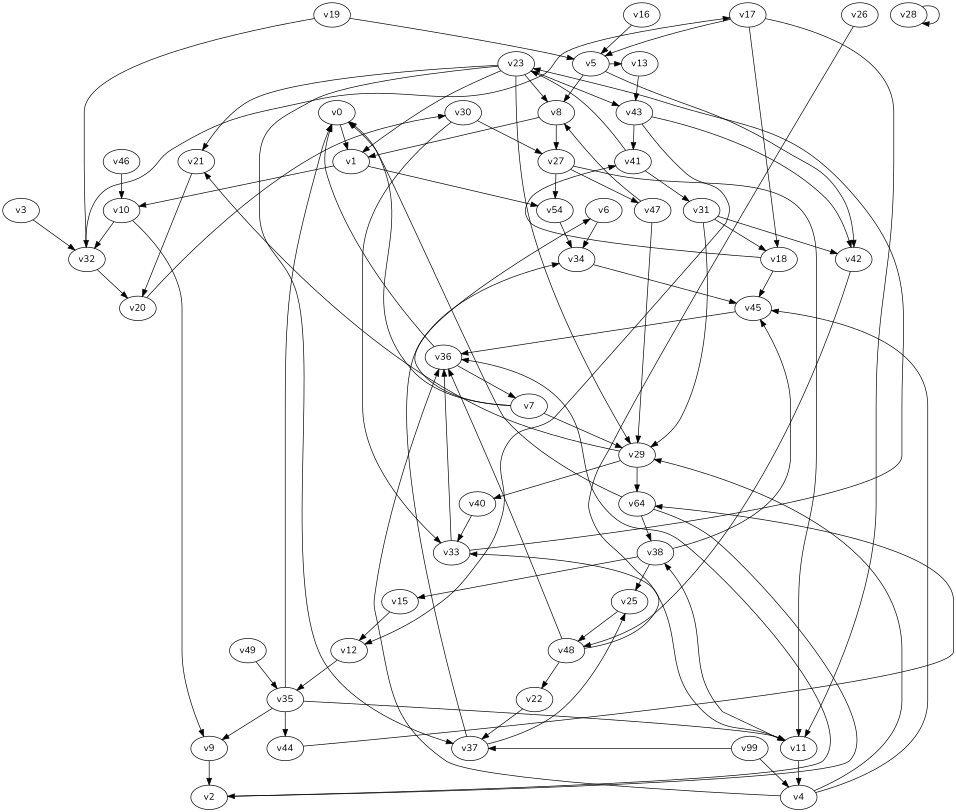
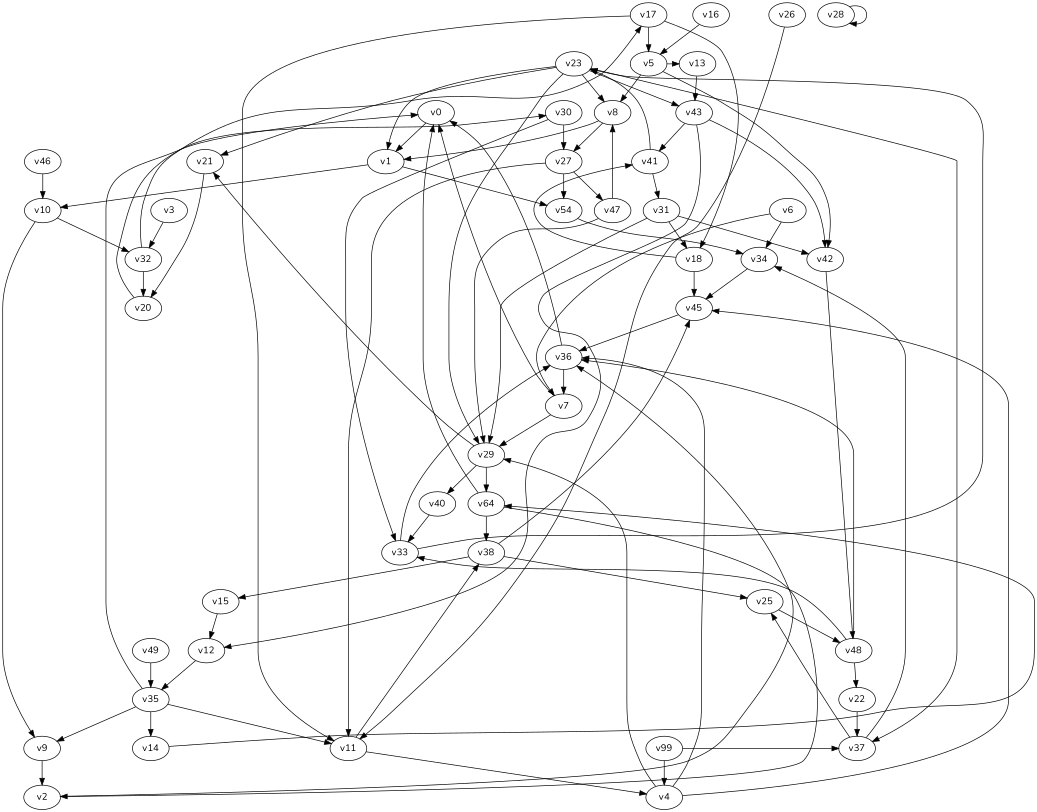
node "v19": removed
edge "v7" -> "v6": reversed
node "v44": label "v44" -> "v14"
